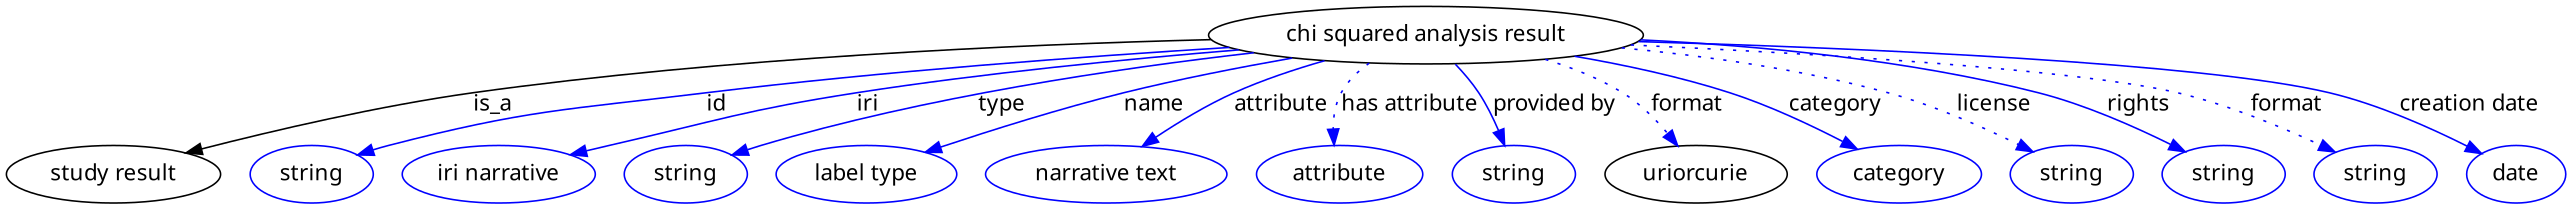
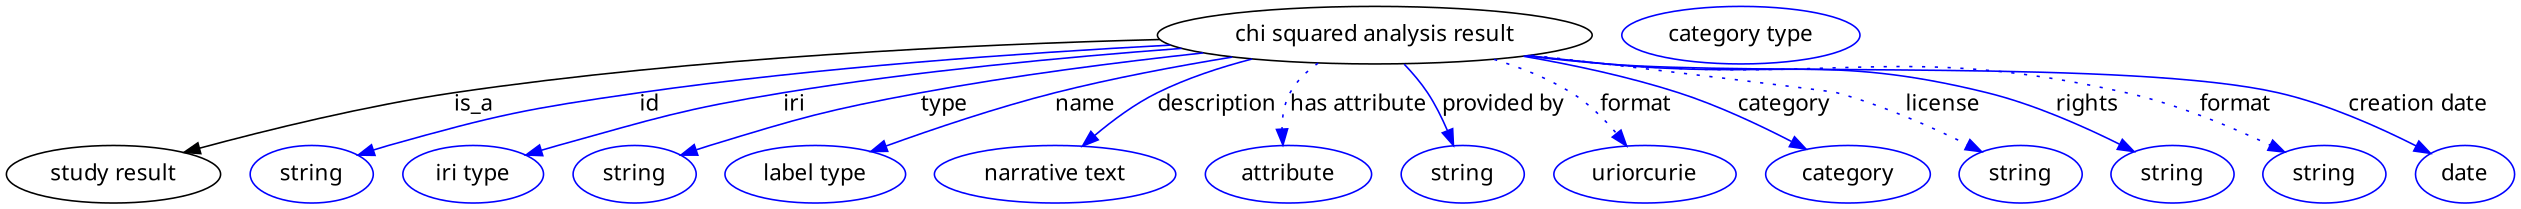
node "category type": added
edge "chi squared analysis result" -> "narrative text": label "attribute" -> "description"
node "iri narrative": label "iri narrative" -> "iri type"
node "uriorcurie": color black -> blue
